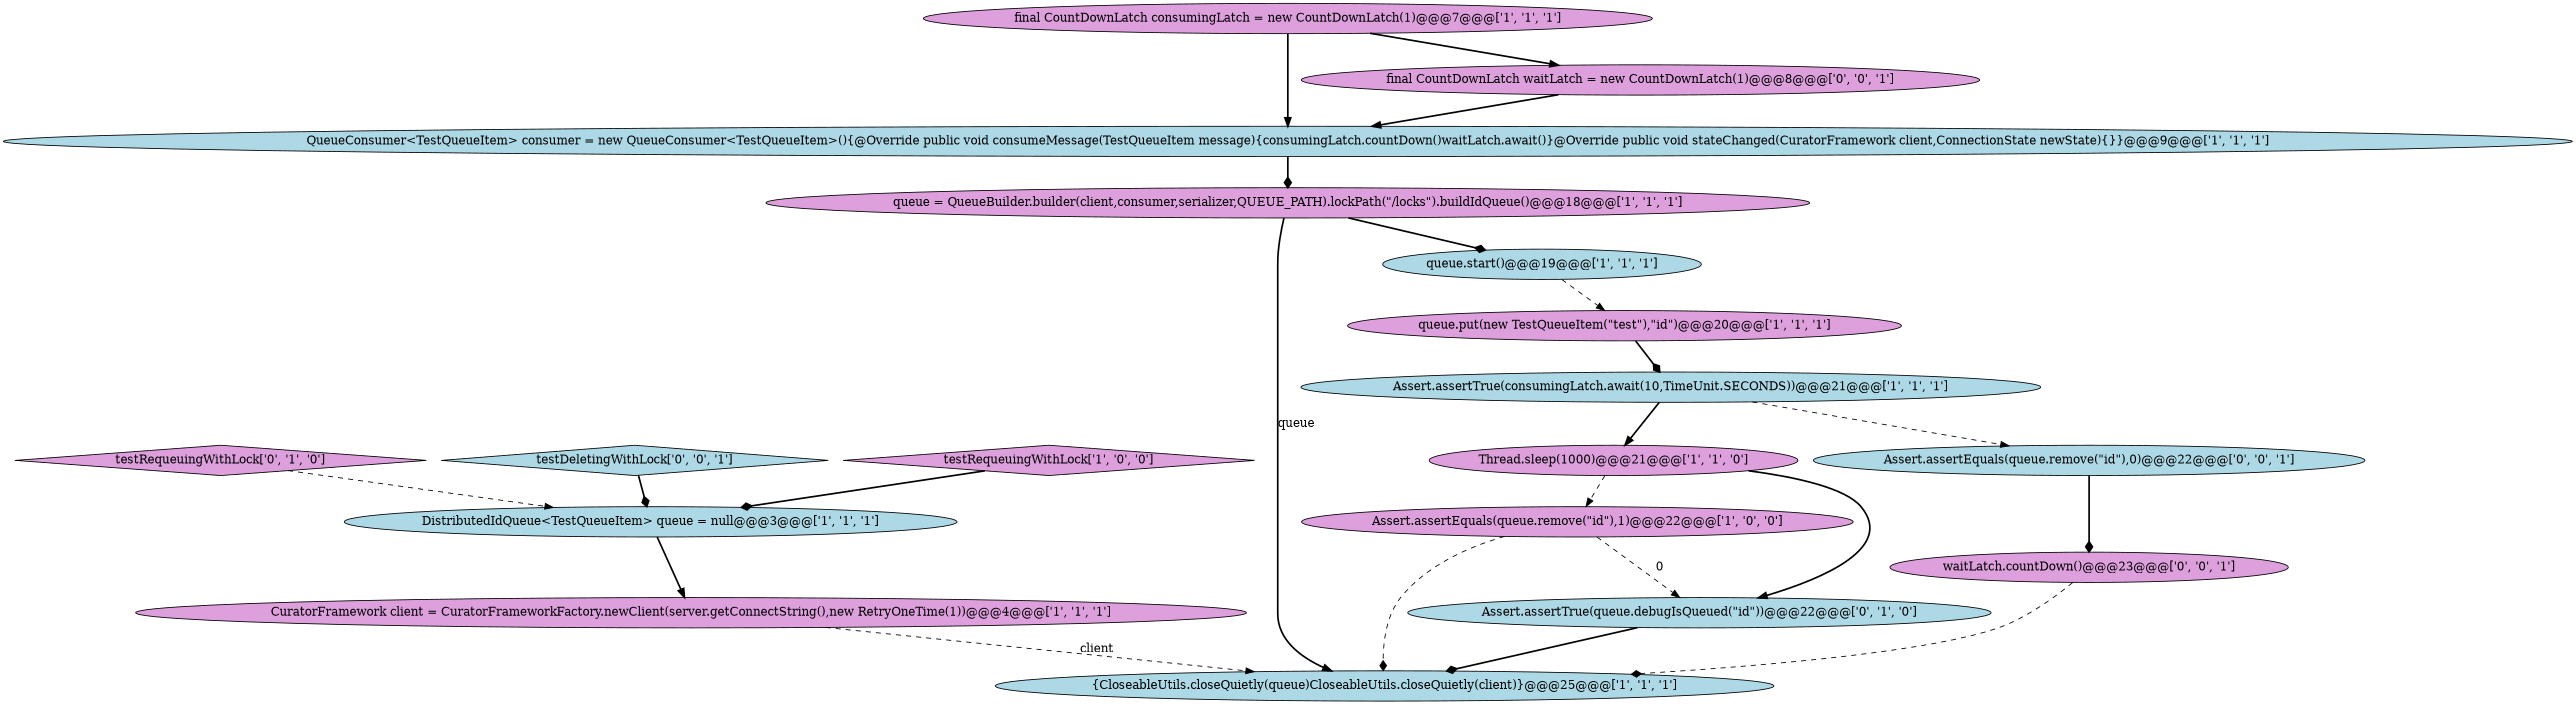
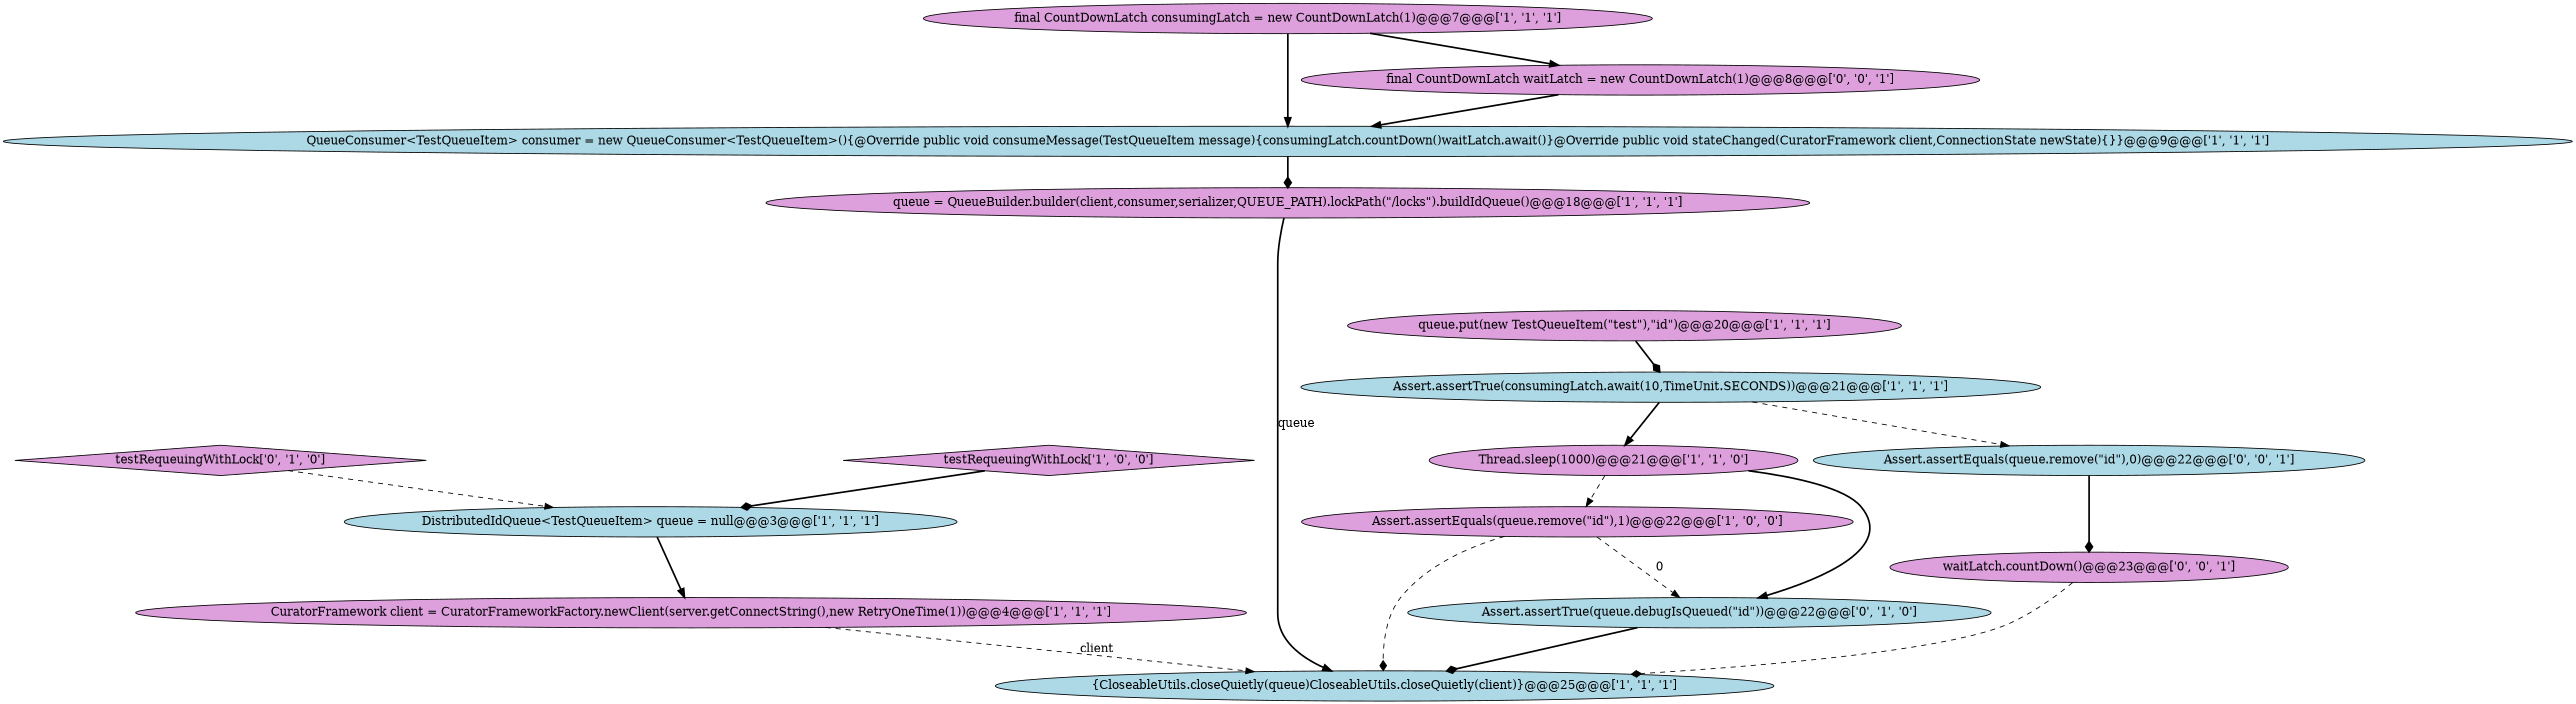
node "queue.start()@@@19@@@['1', '1', '1']": removed
node "testDeletingWithLock['0', '0', '1']": removed
